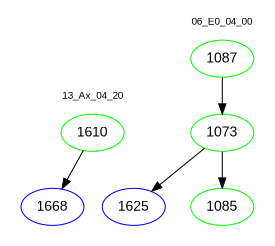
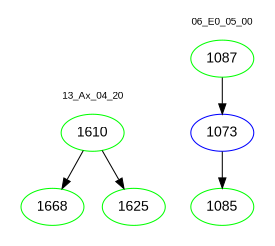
cluster "06_E0_04_00": label "06_E0_04_00" -> "06_E0_05_00"
node "1073": color green -> blue
edge "1073" -> "1625": now "1610" -> "1625"
node "1668": color blue -> green
node "1625": color blue -> green
